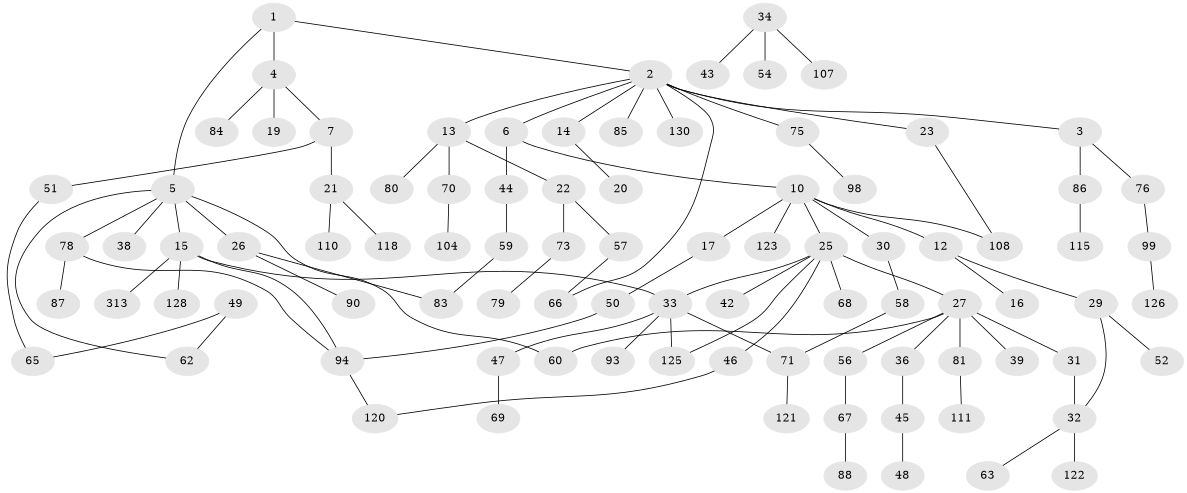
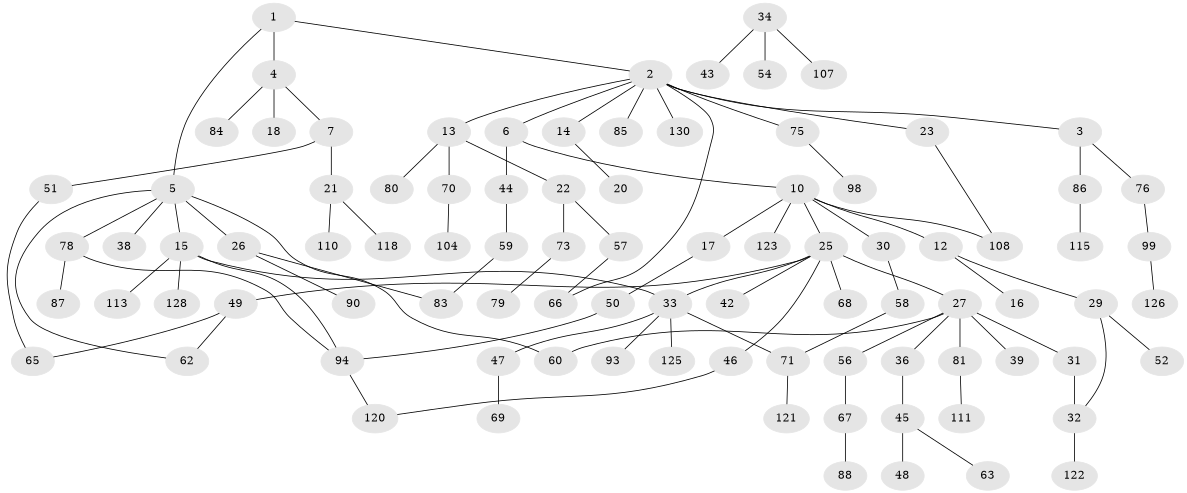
node "19": label "19" -> "18"
node "313": label "313" -> "113"
edge "25" -- "125": now "25" -- "49"
edge "32" -- "63": now "45" -- "63"
